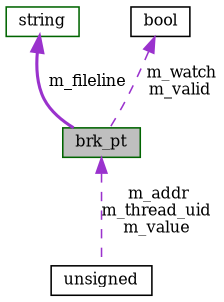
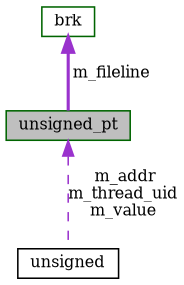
node "string": label "string" -> "brk"
node "bool": removed
node "brk_pt": label "brk_pt" -> "unsigned_pt"
